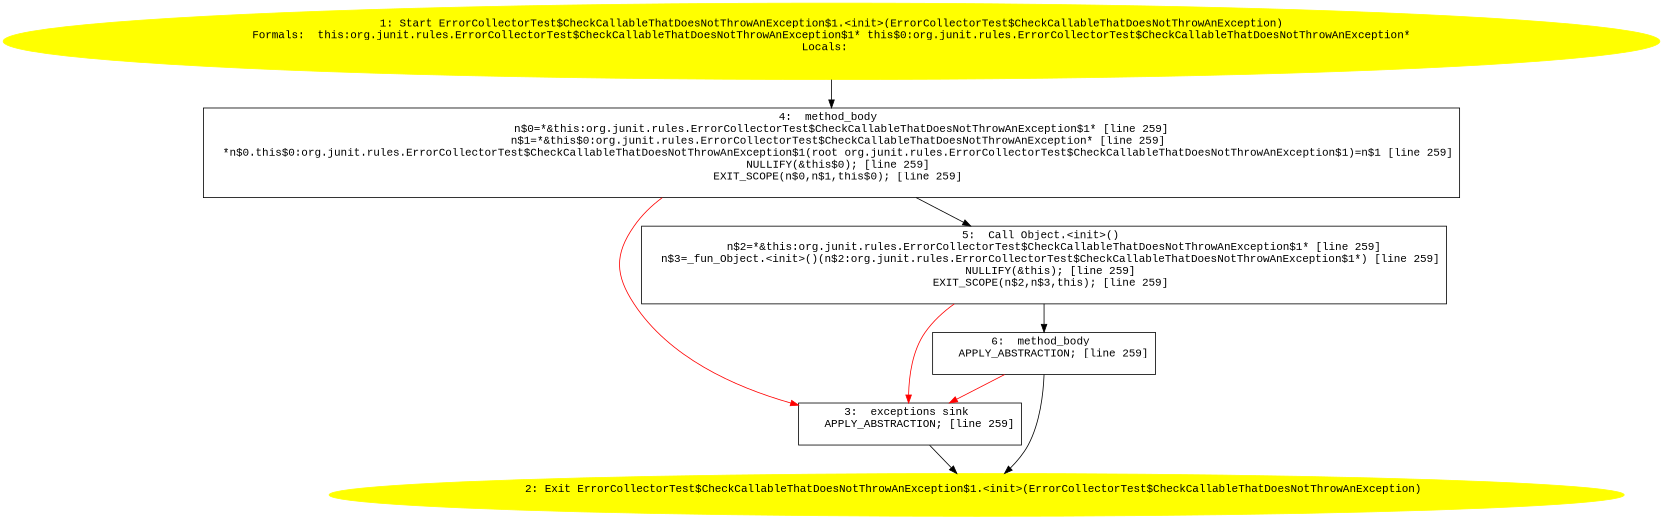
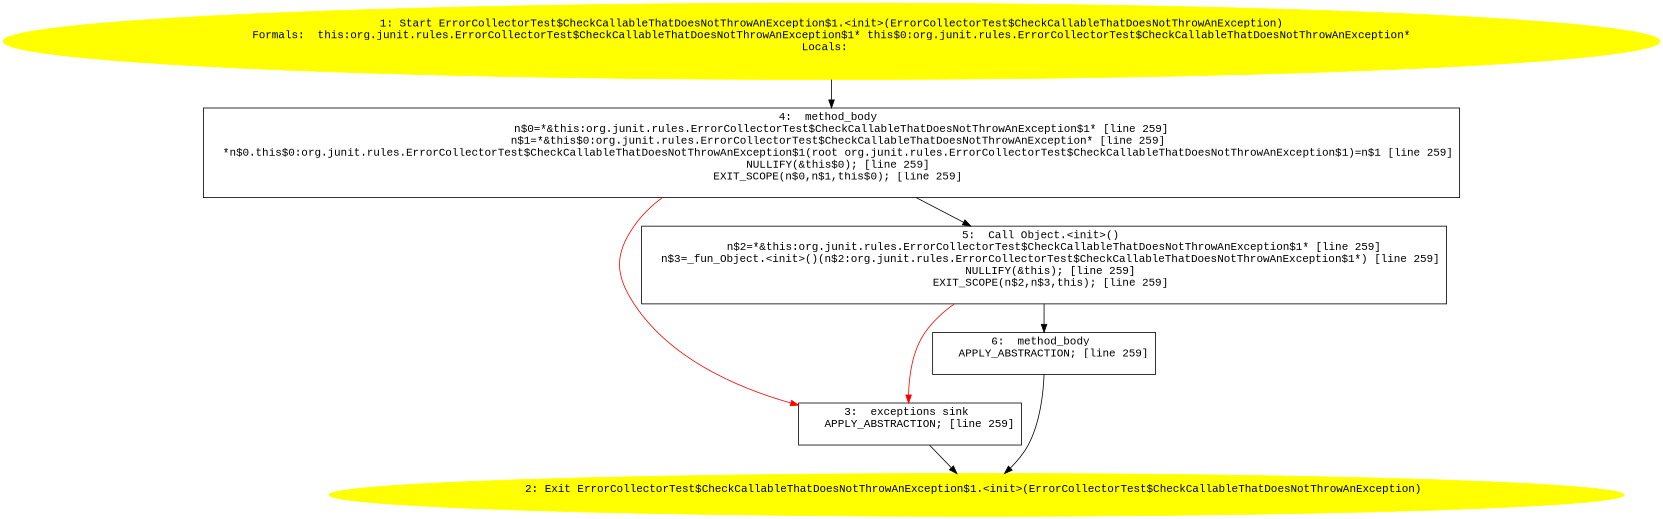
edge "6:  method_body APPLY_ABSTRACTION; [line 259]" -> "3:  exceptions sink APPLY_ABSTRACTION; [line 259]": removed
